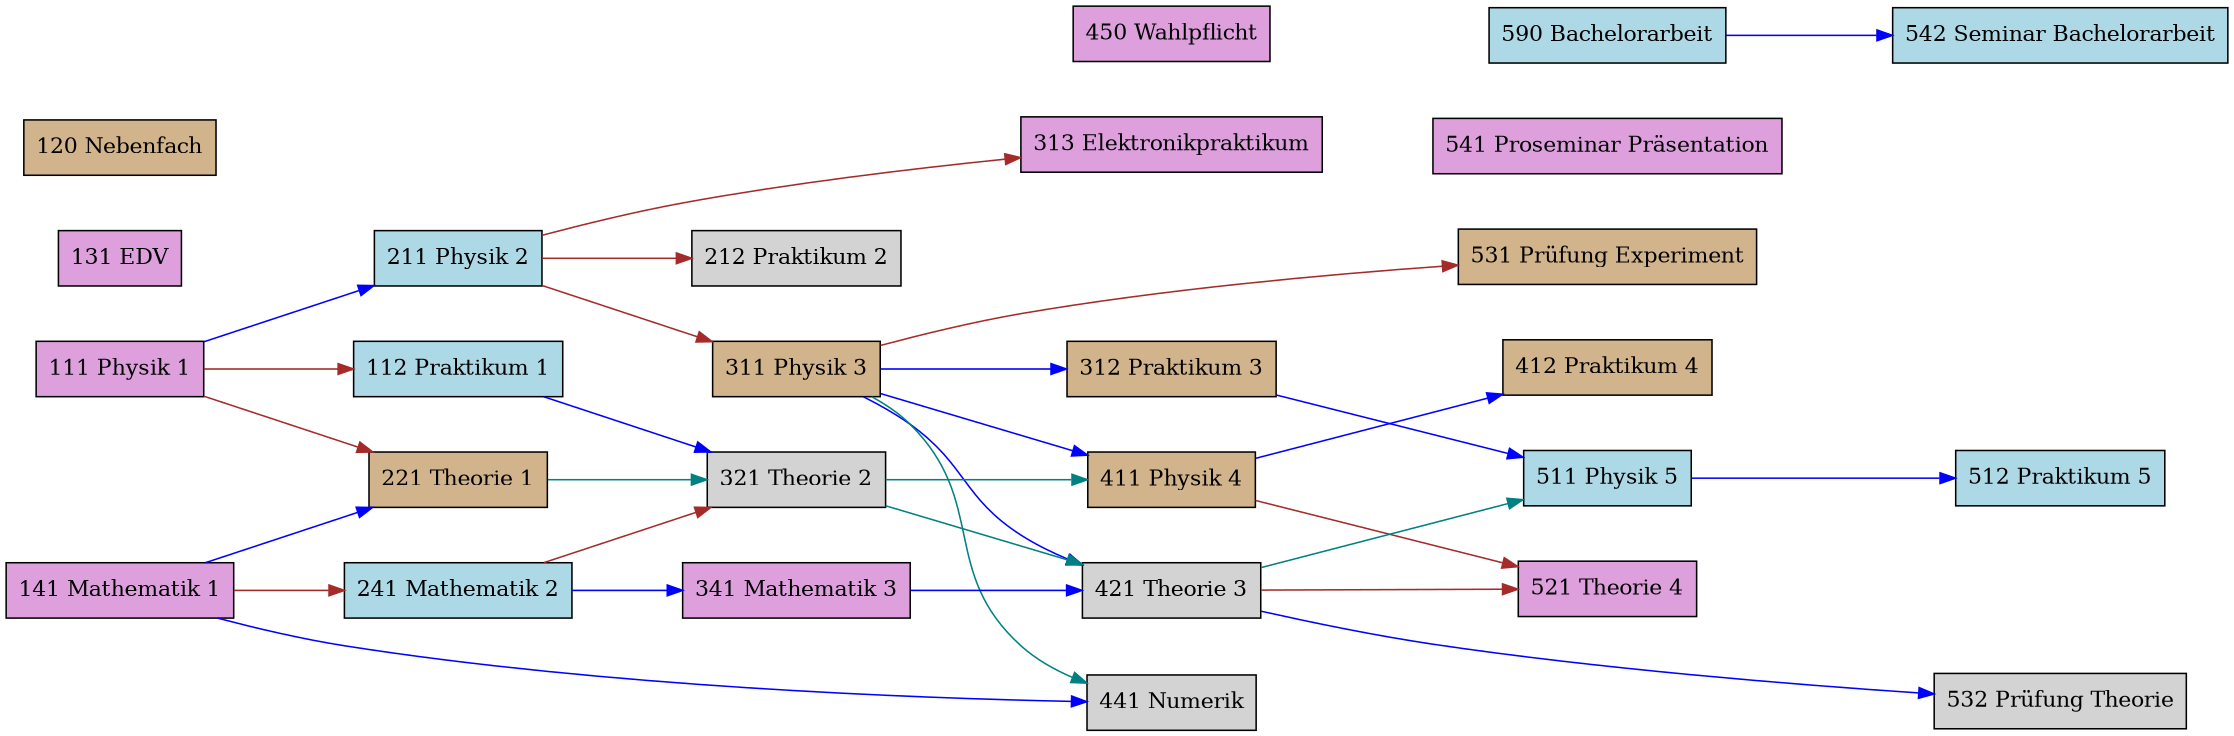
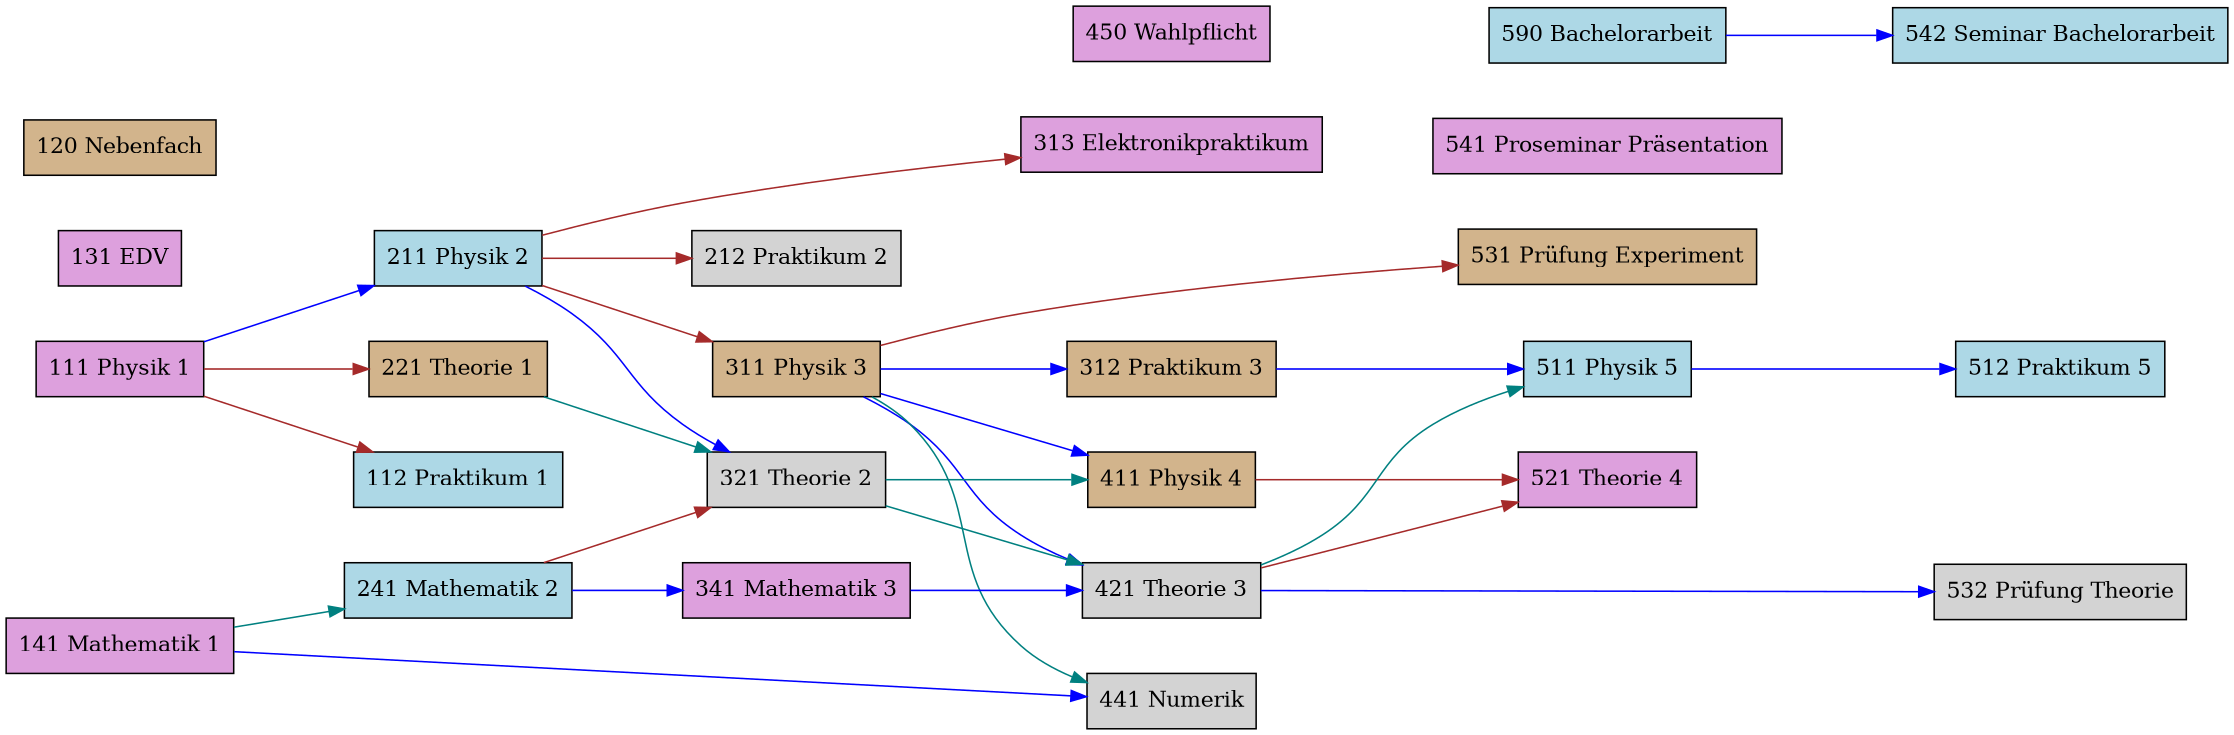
node "412 Praktikum 4": removed
edge "112 Praktikum 1" -> "321 Theorie 2": now "211 Physik 2" -> "321 Theorie 2"
edge "141 Mathematik 1" -> "221 Theorie 1": removed
edge "141 Mathematik 1" -> "241 Mathematik 2": color brown -> teal
